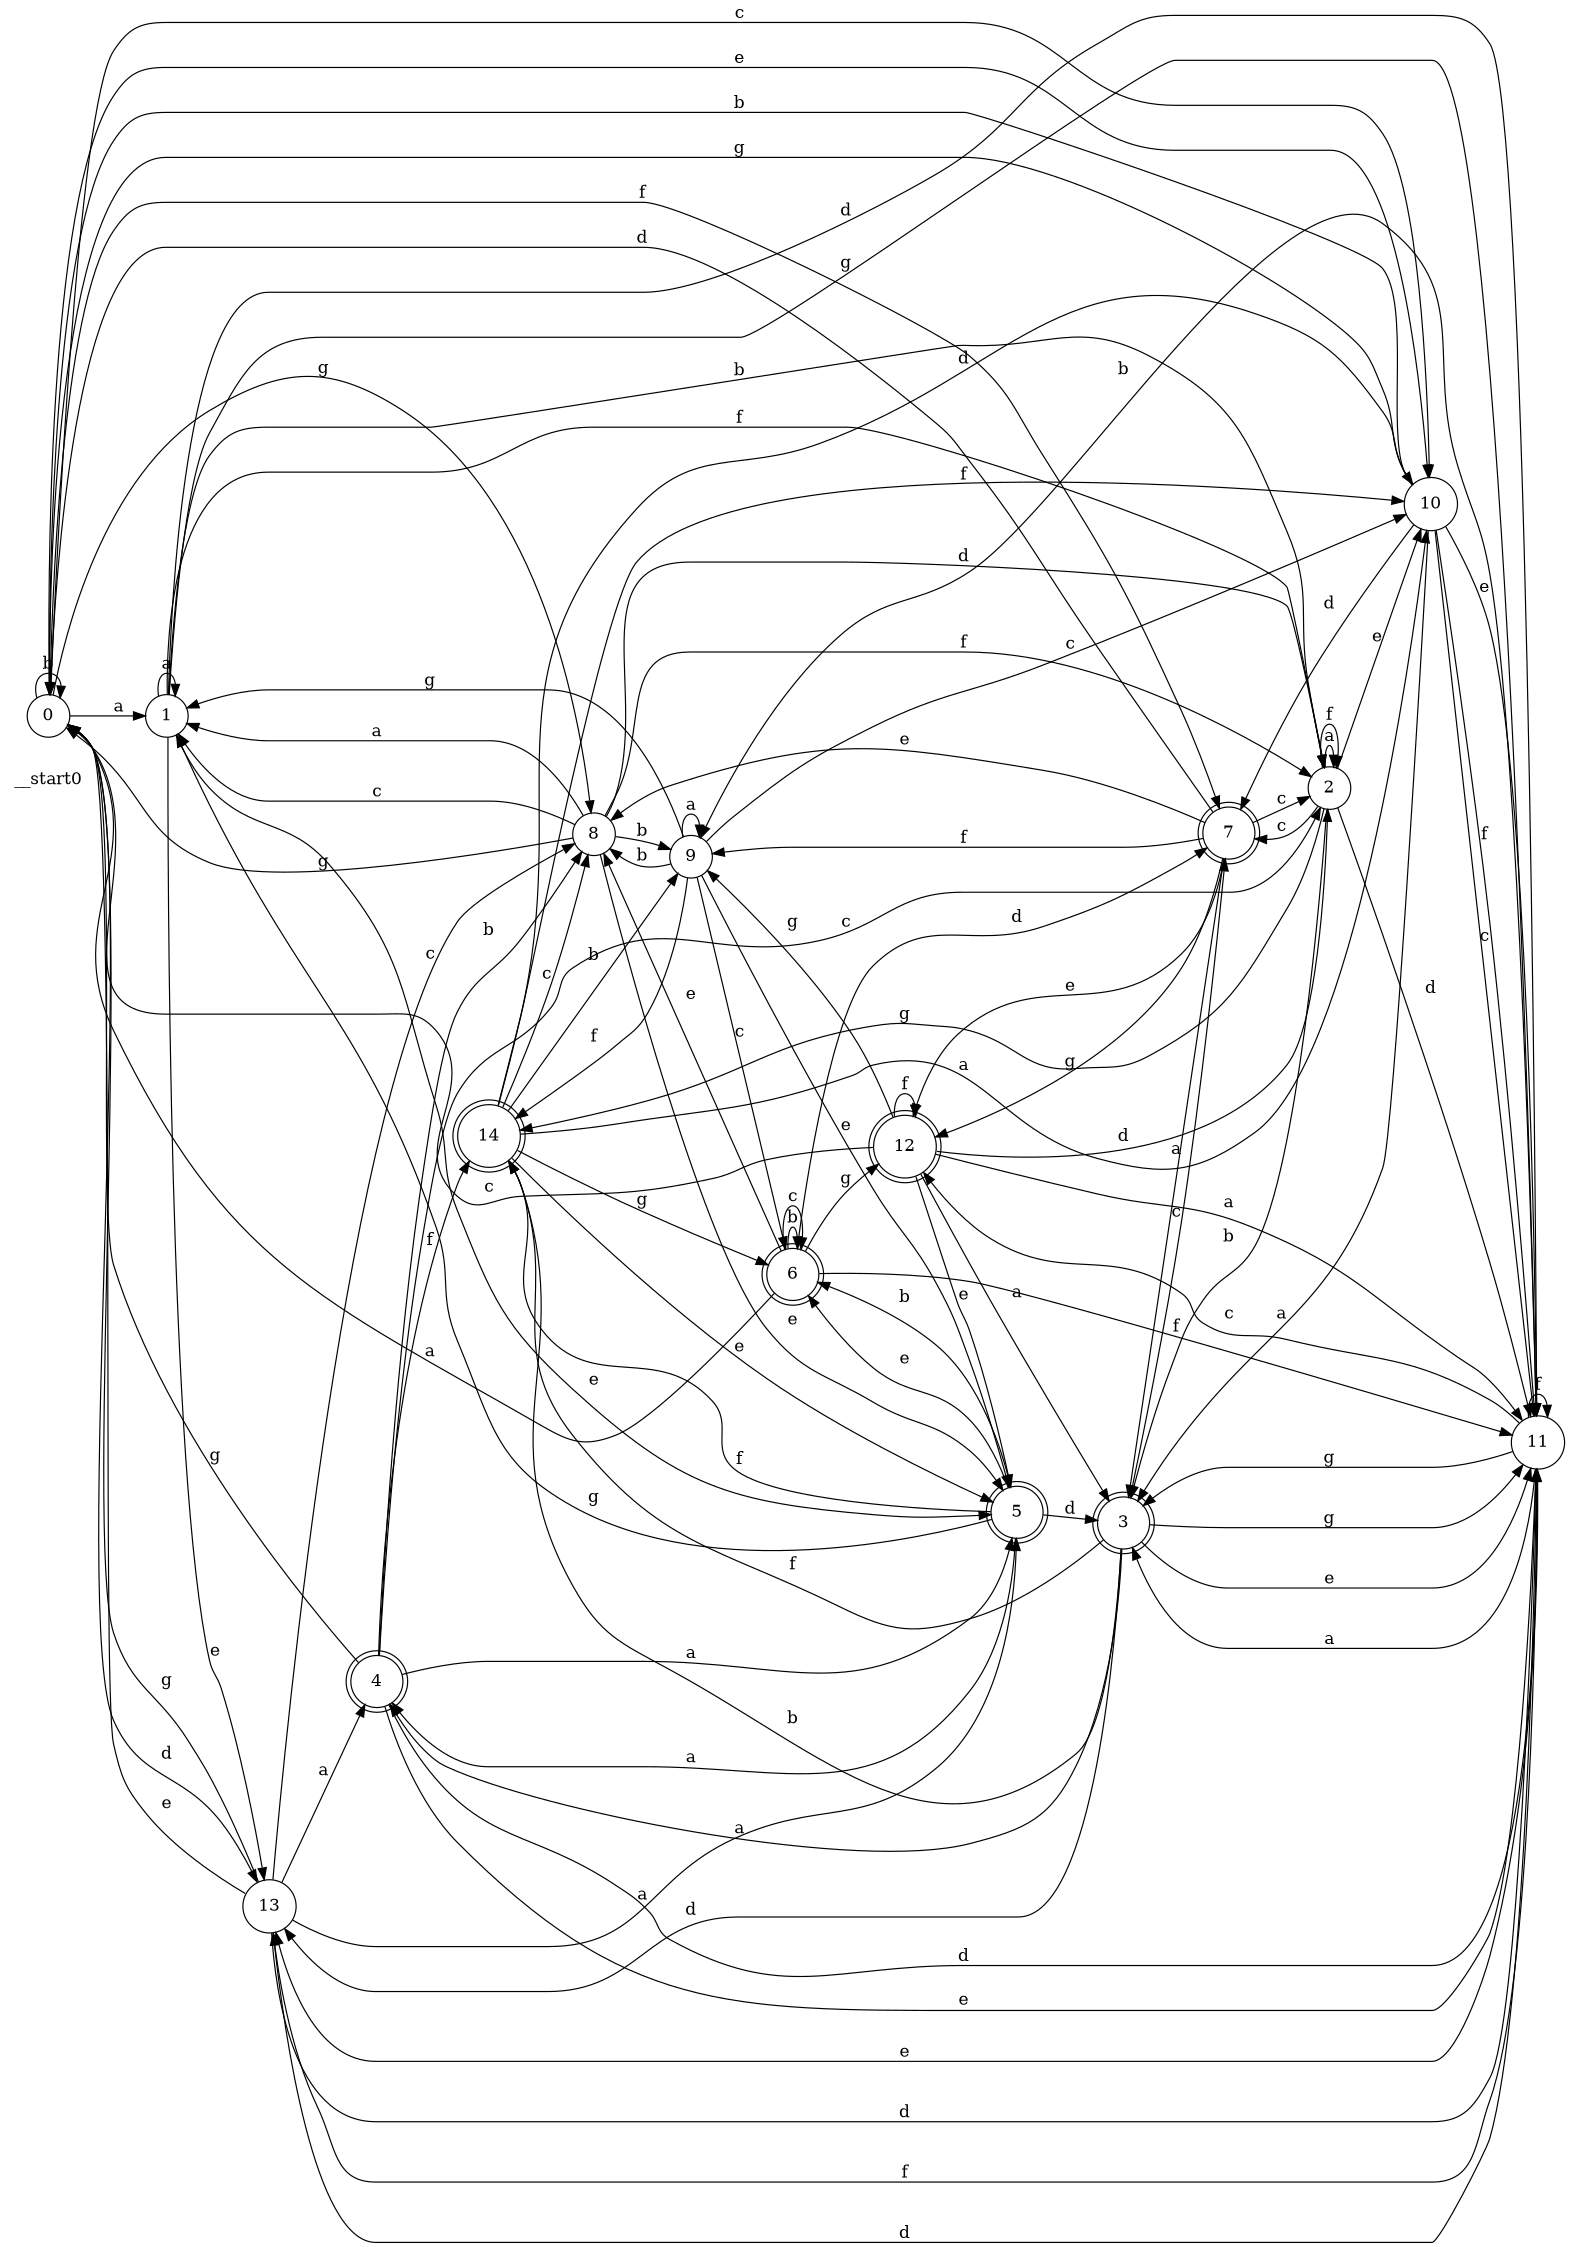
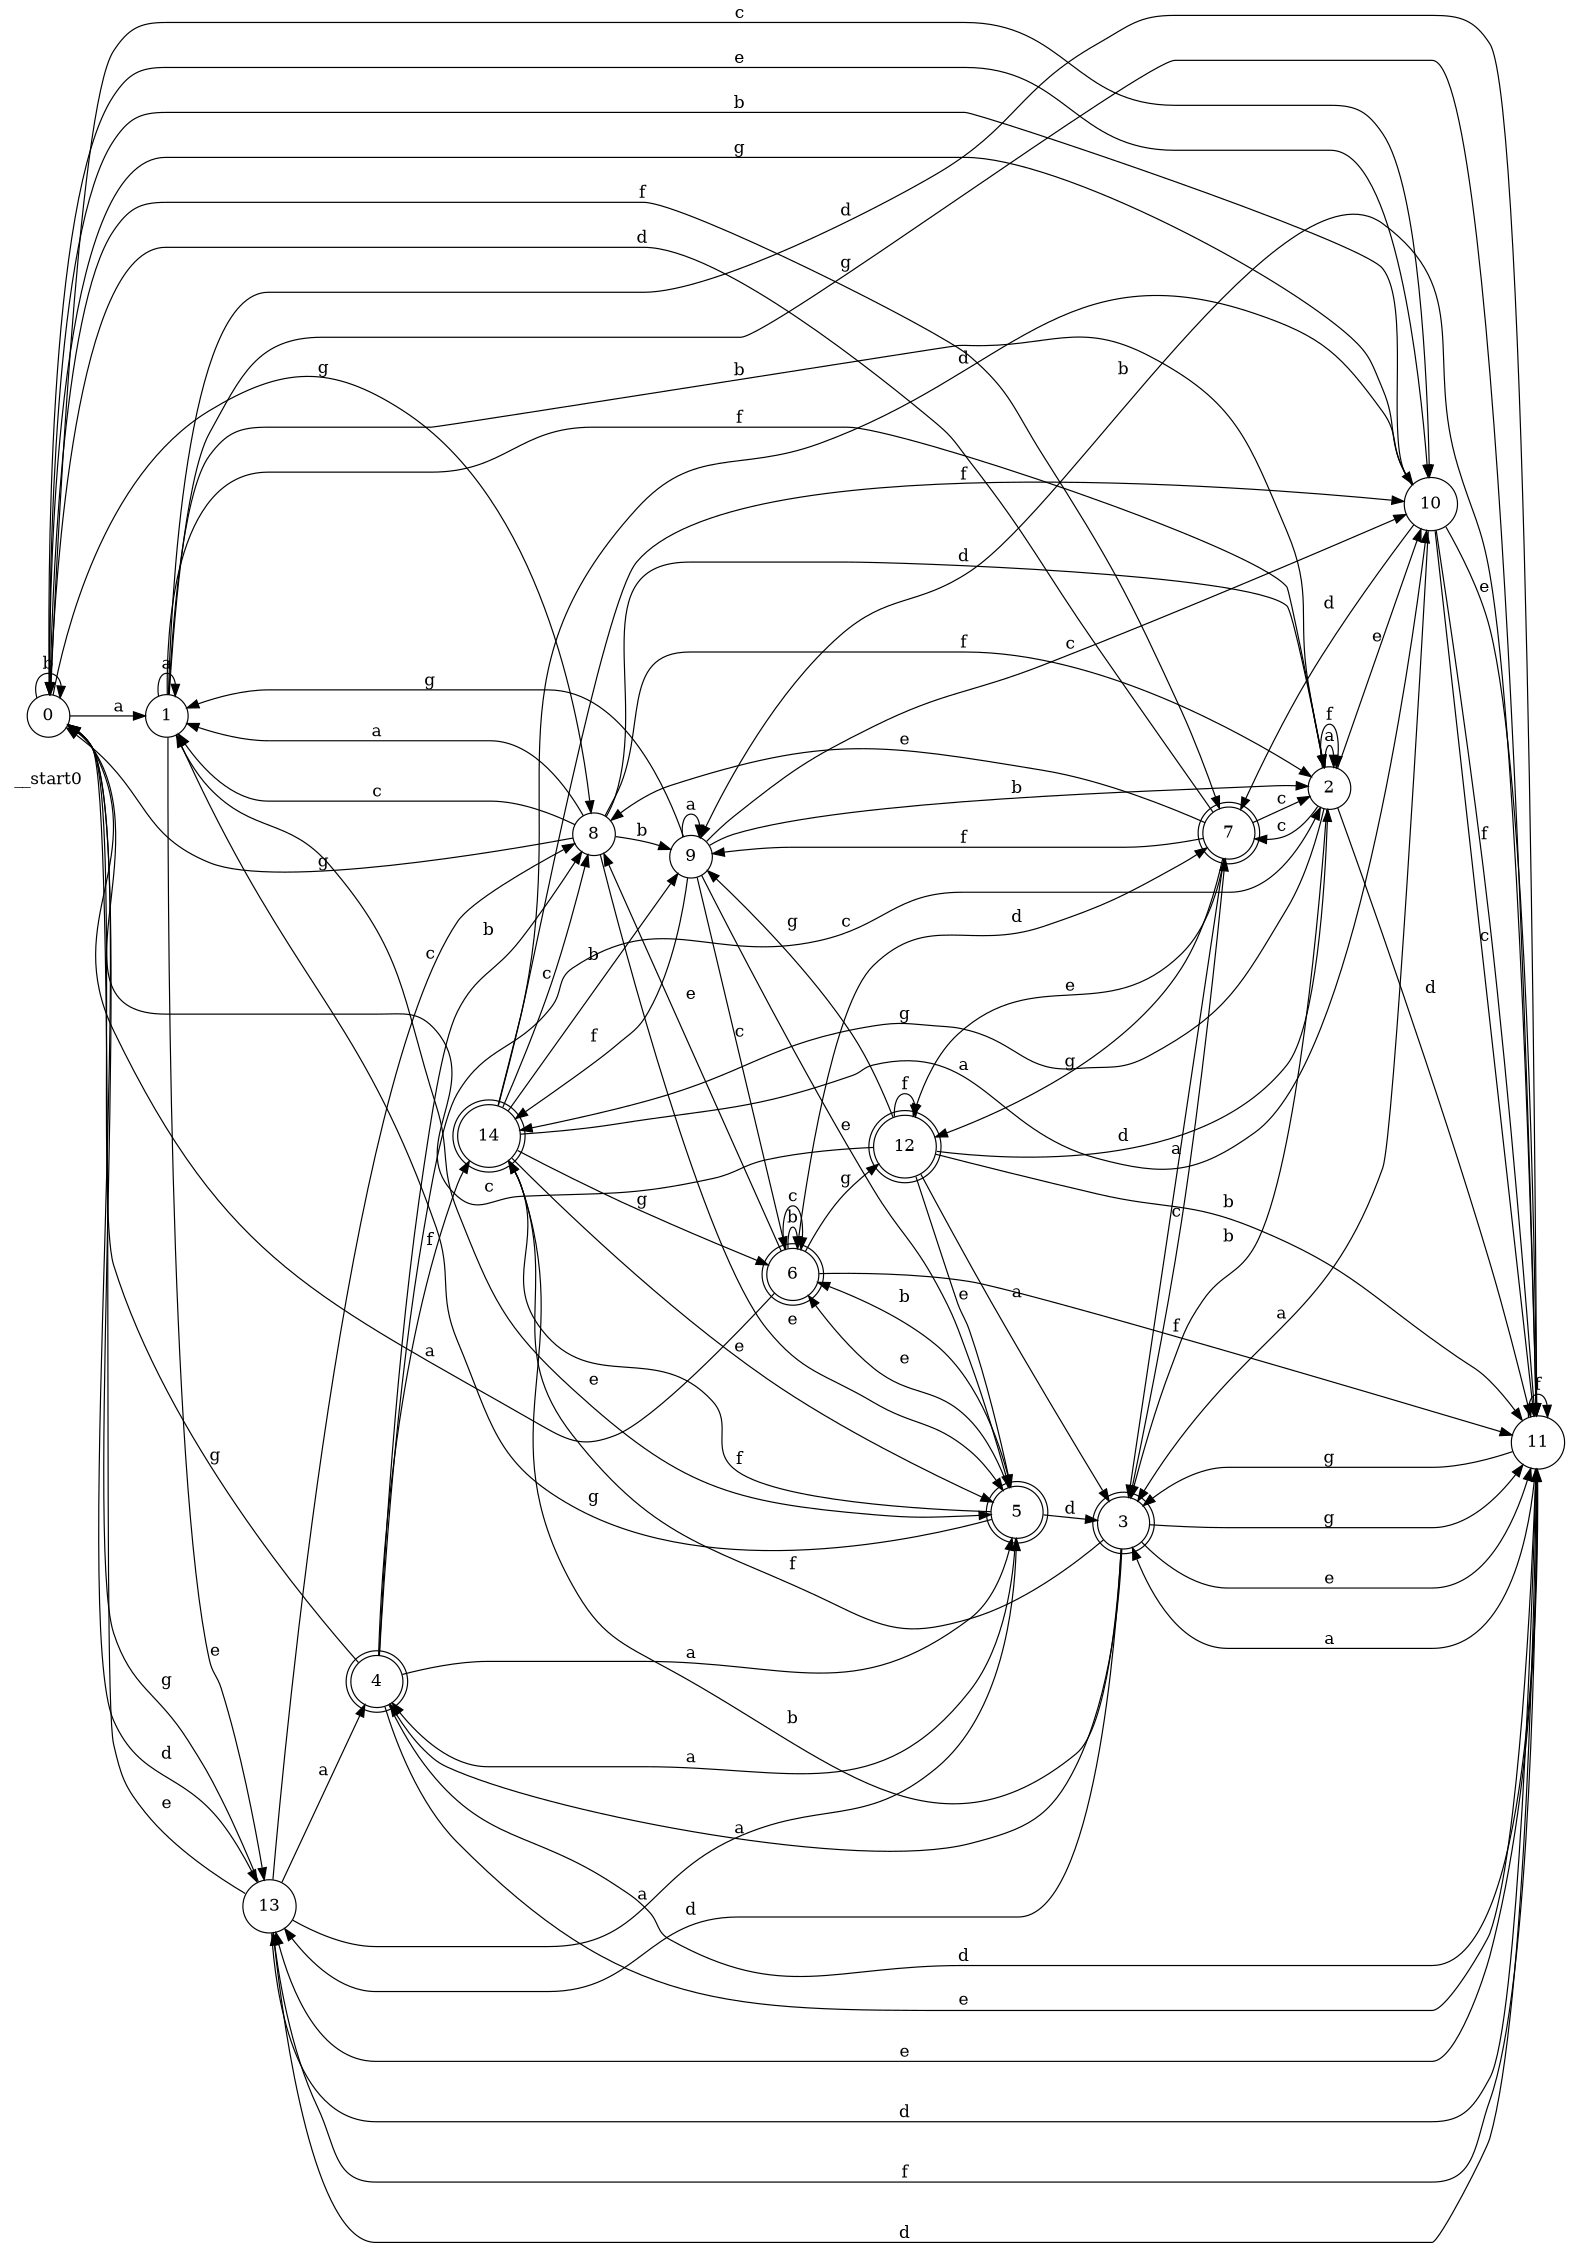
edge "9" -> "8": now "9" -> "2"
edge "12" -> "11": label "a" -> "b"
edge "11" -> "12": removed, label "c"
